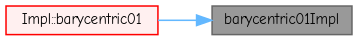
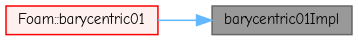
node "Impl::barycentric01": label "Impl::barycentric01" -> "Foam::barycentric01"
